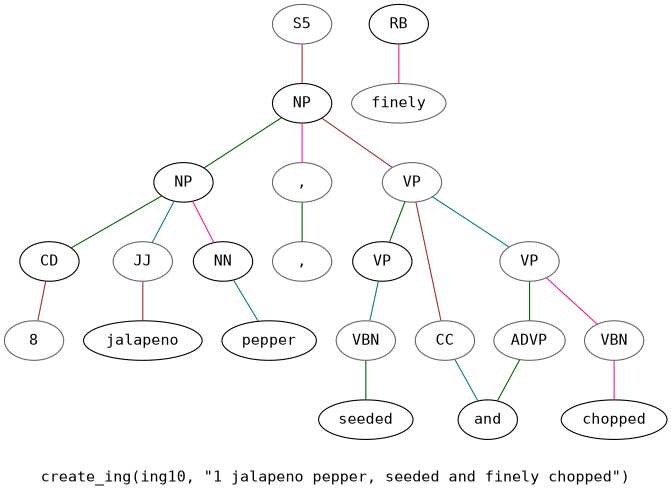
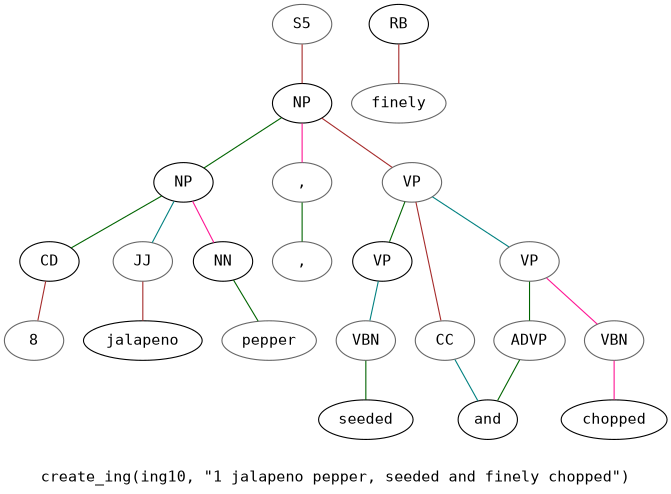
edge "RB" -- "finely": color deeppink -> brown
edge "NN" -- "pepper": color teal -> darkgreen
node "pepper": color black -> gray40
